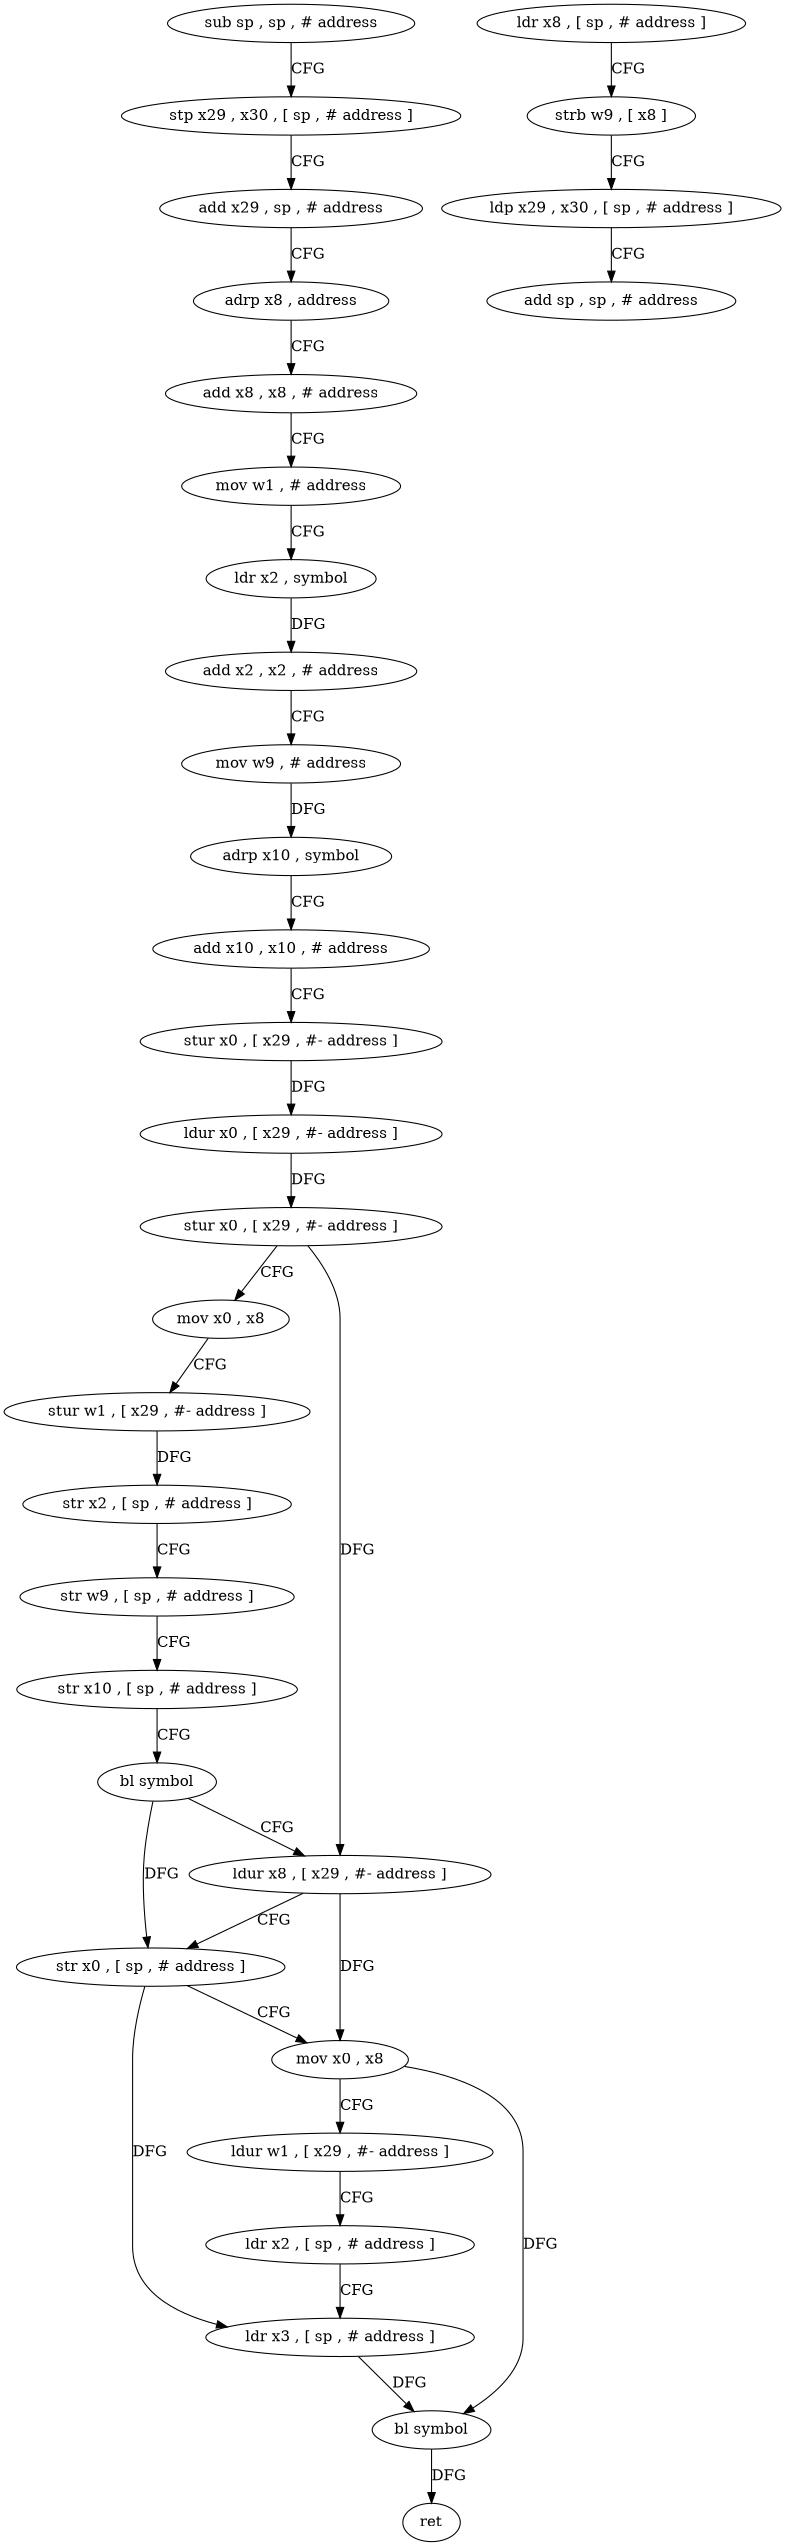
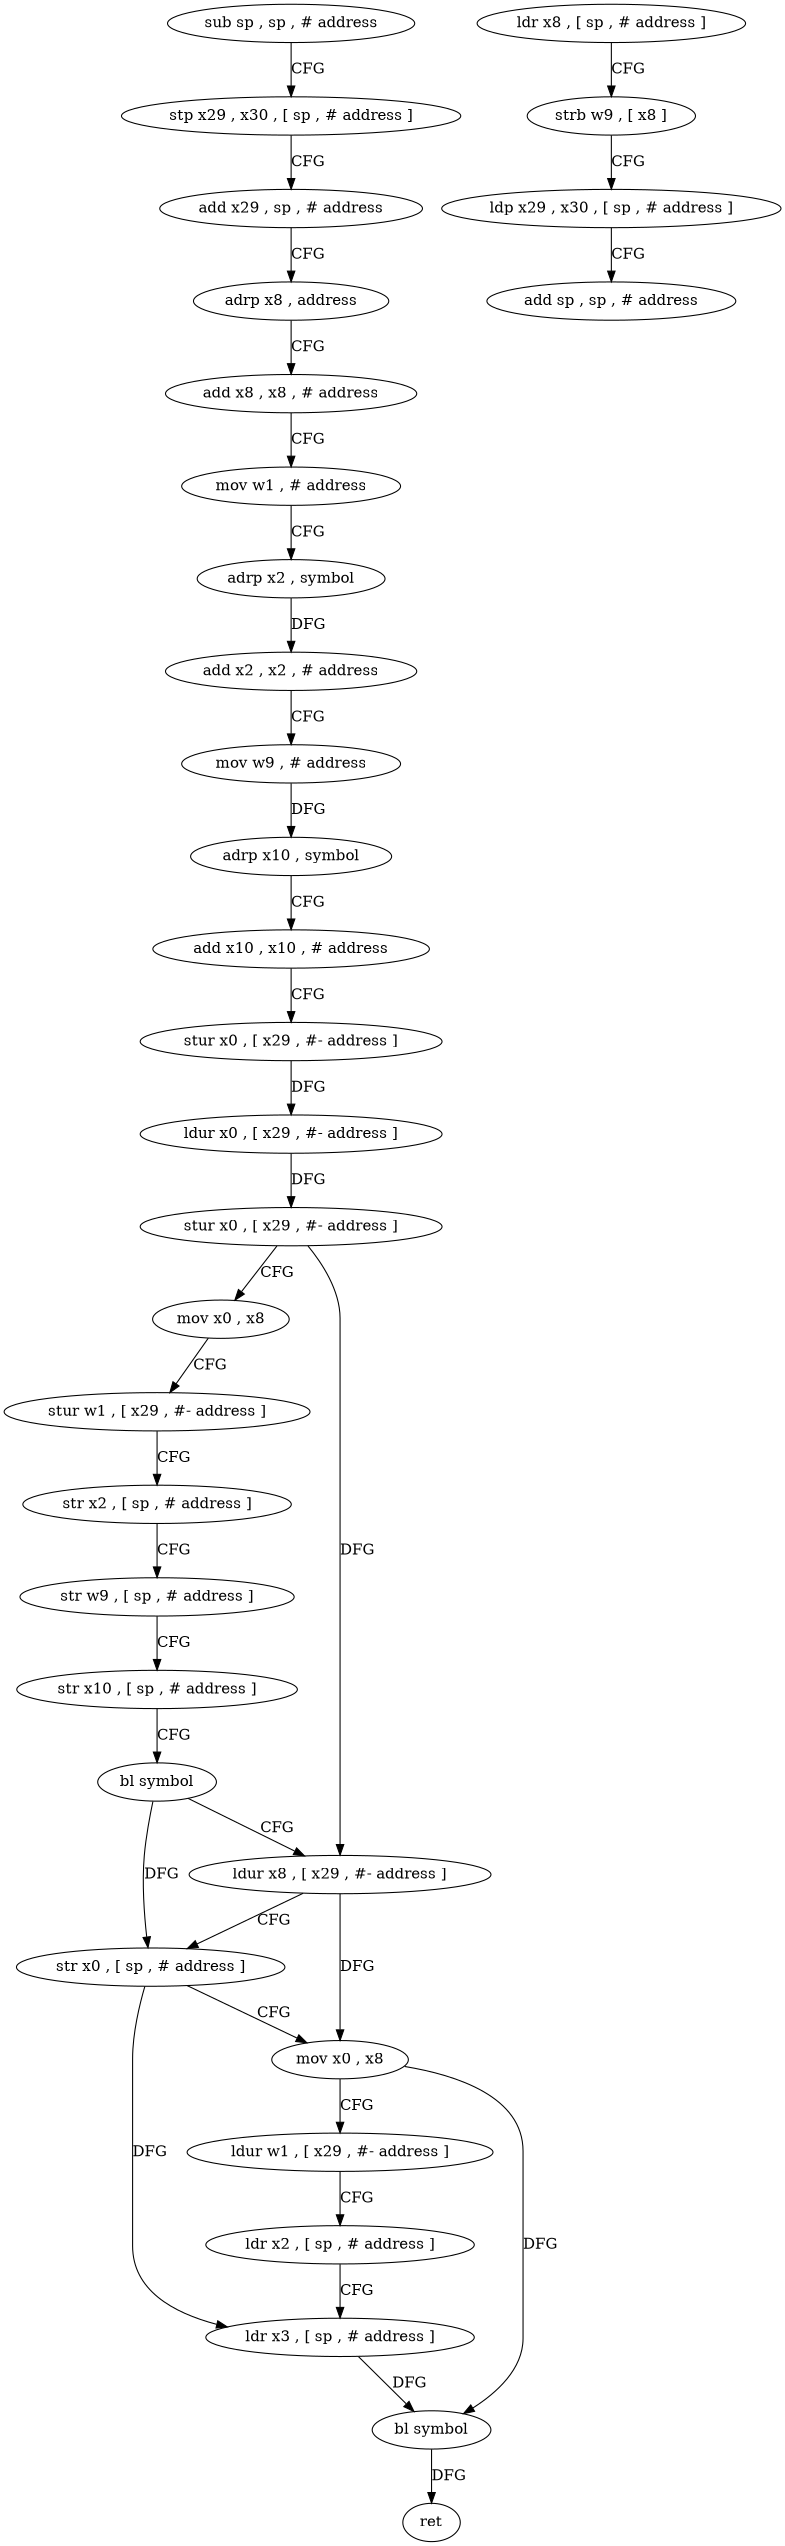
node "ldr x2 , symbol": label "ldr x2 , symbol" -> "adrp x2 , symbol"
edge "stur w1 , [ x29 , #- address ]" -> "str x2 , [ sp , # address ]": label "DFG" -> "CFG"
